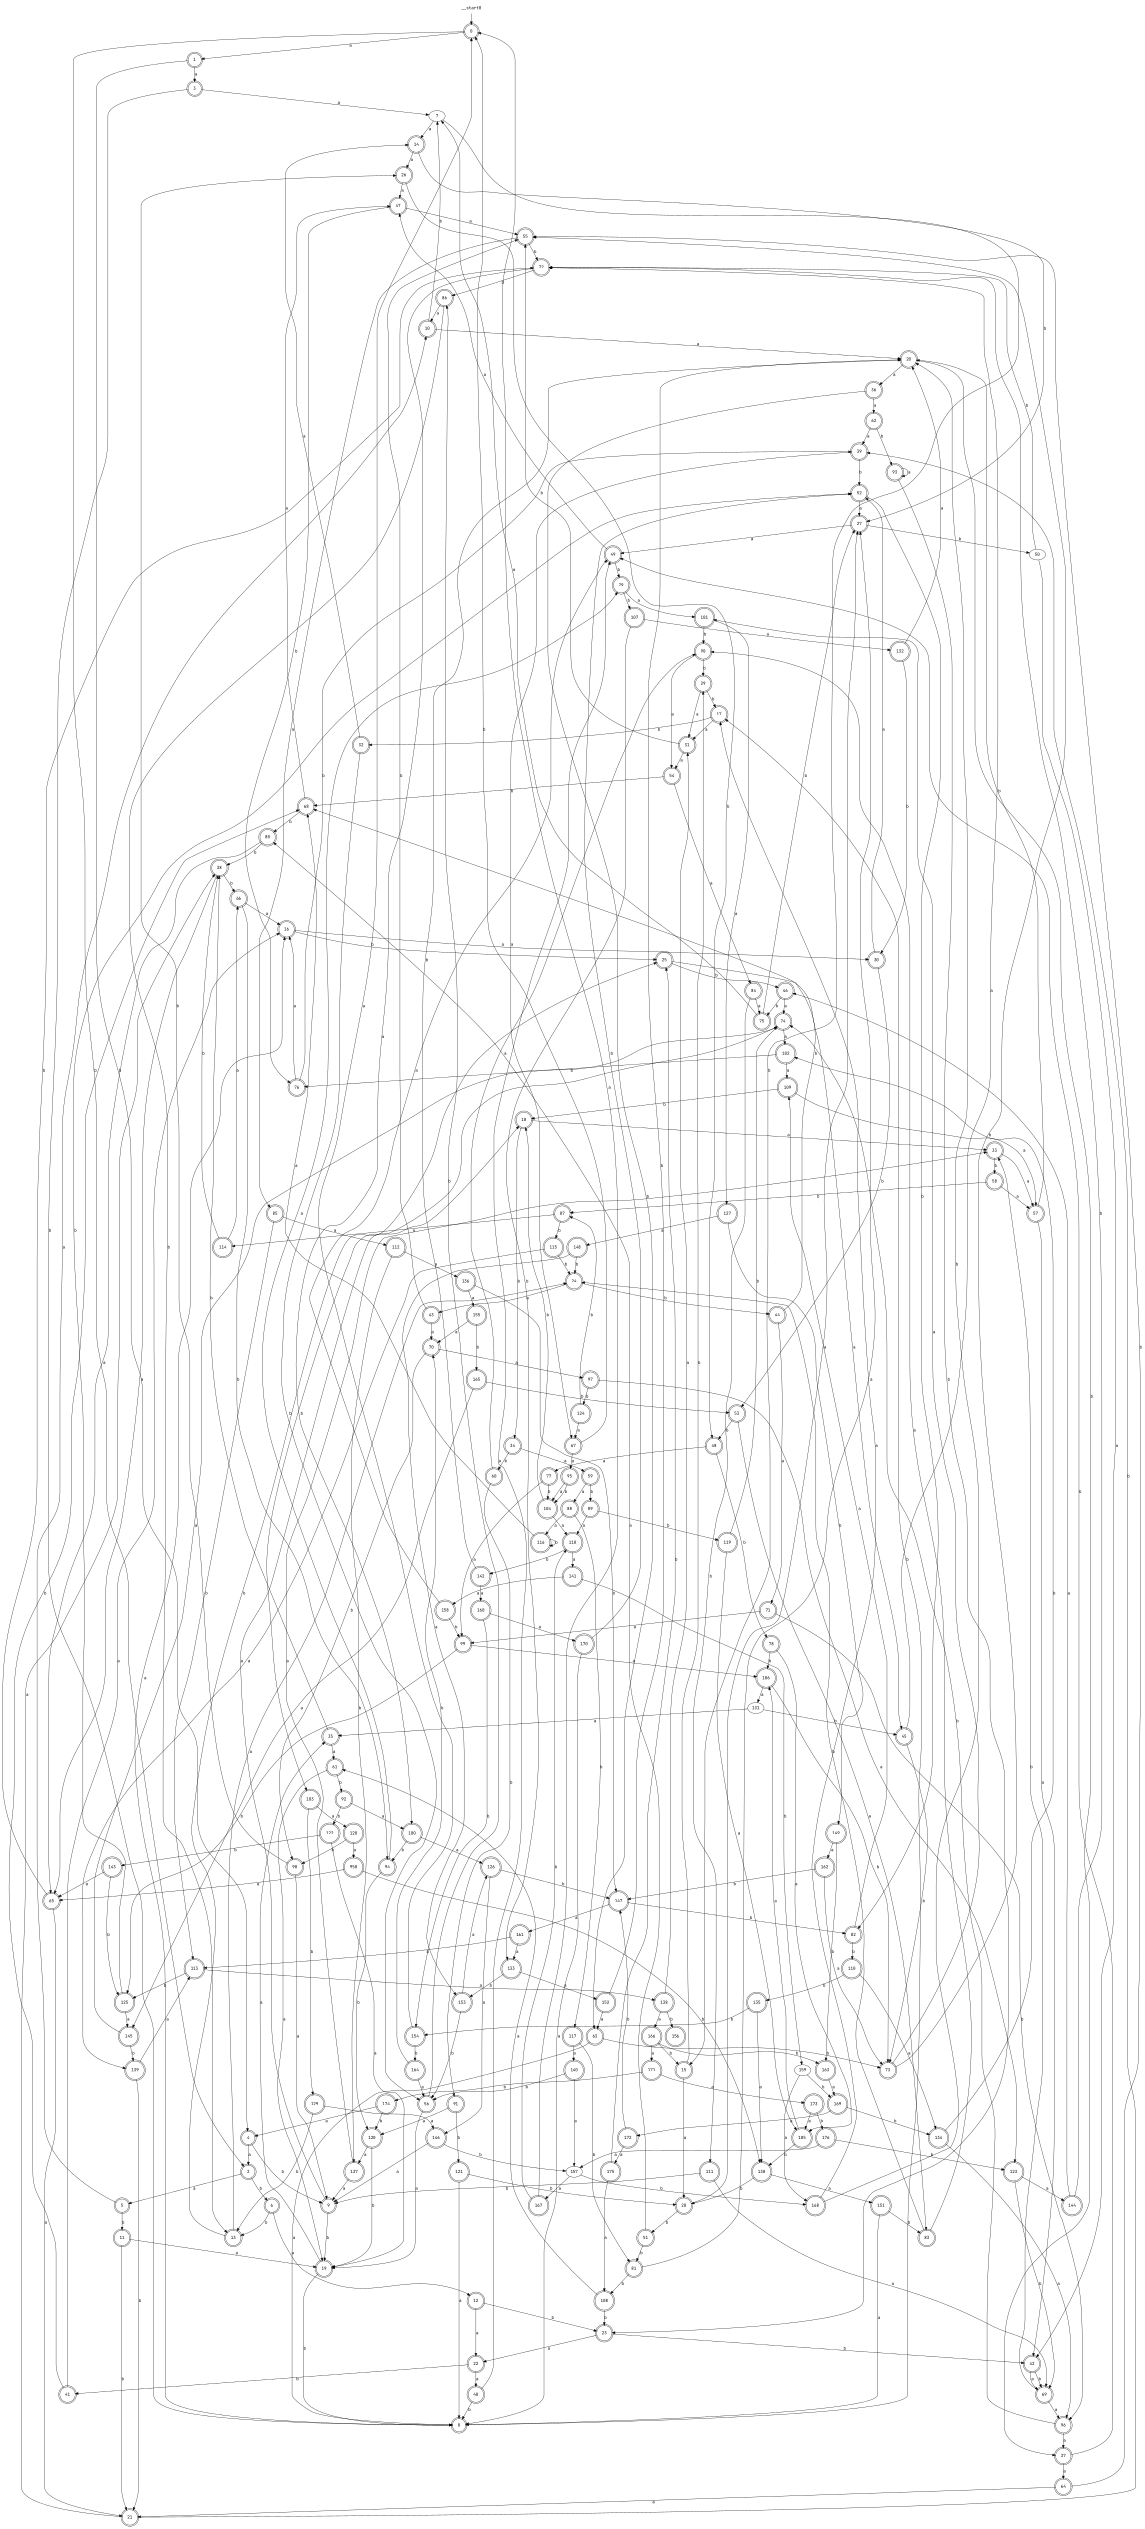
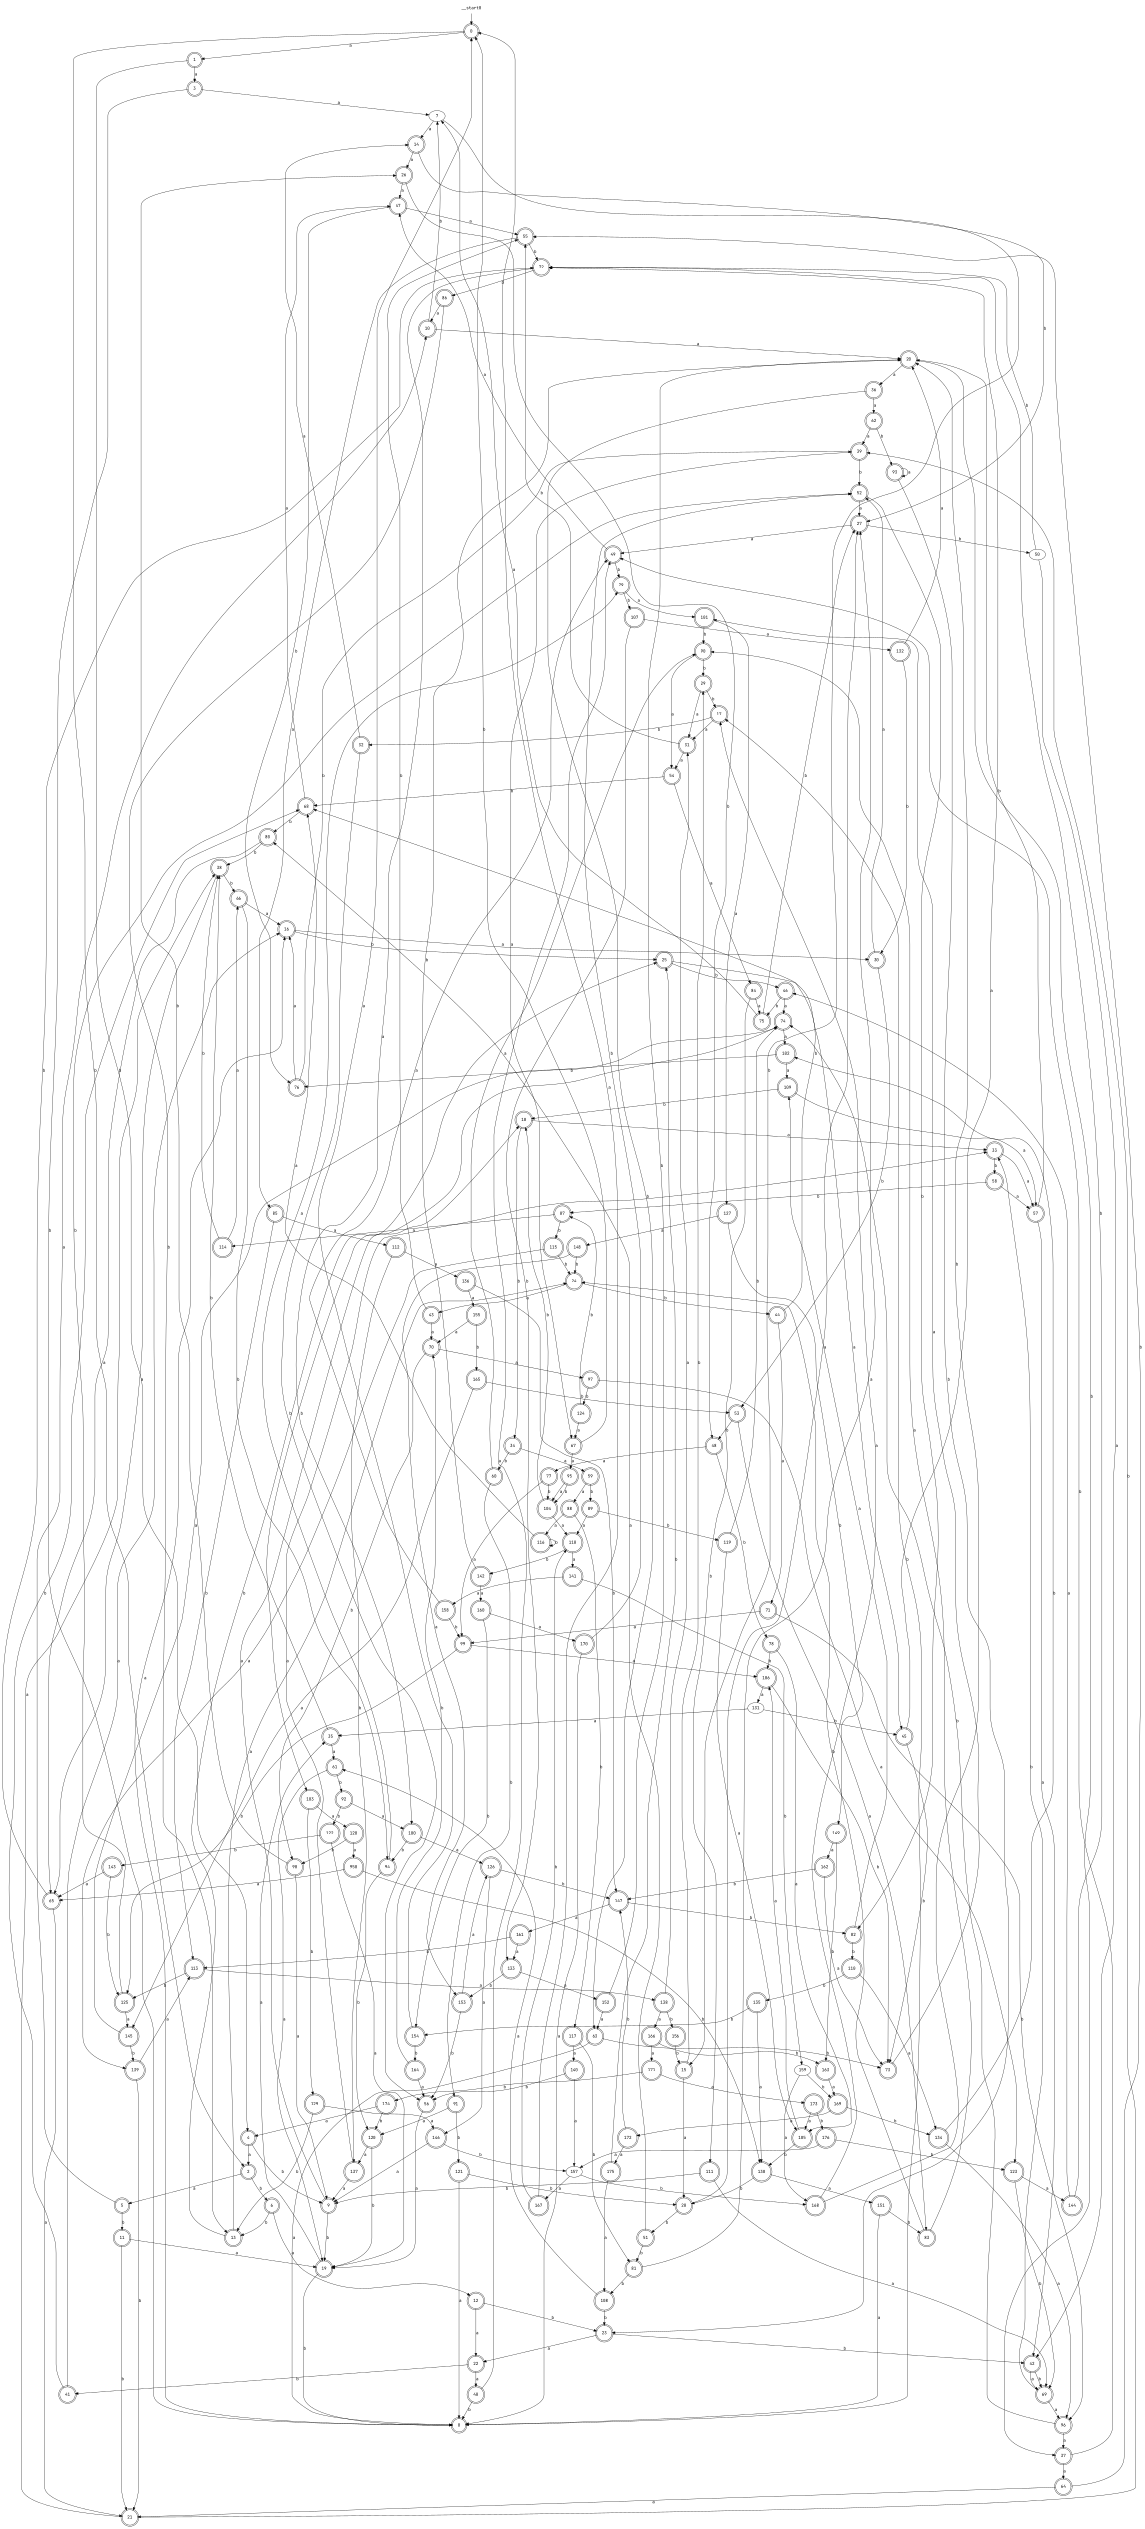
edge "73" -> "55": removed, label "b"
edge "56" -> "86": removed, label "b"
edge "166" -> "15": now "156" -> "15"
